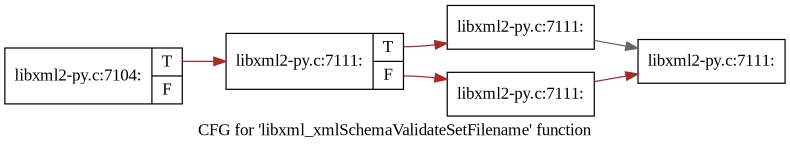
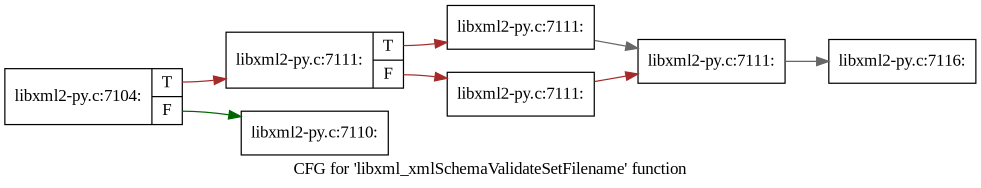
node "libxml2-py.c:7116:": added
node "libxml2-py.c:7110:": added
